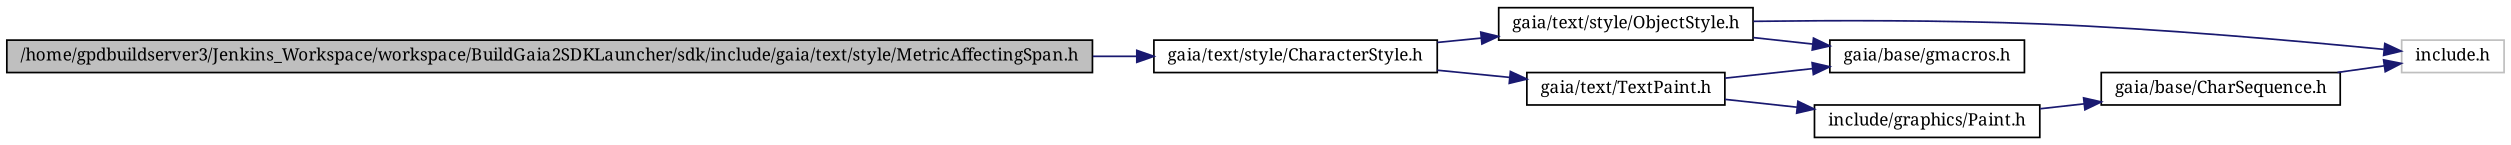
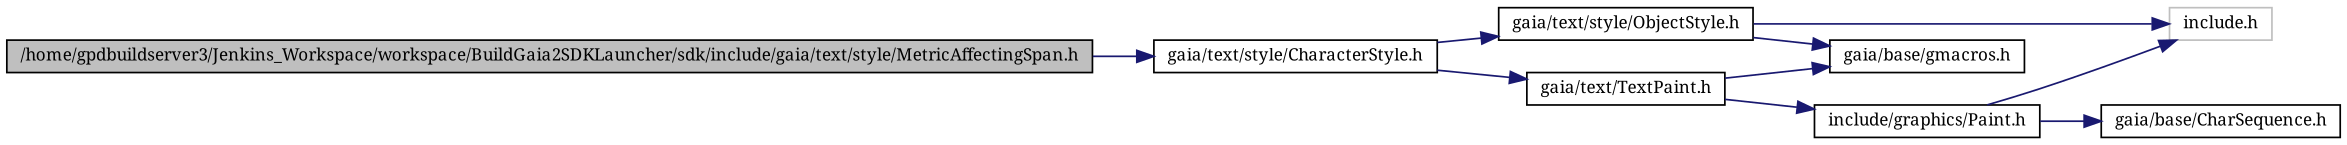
edge "gaia/base/CharSequence.h" -> "include.h": now "include/graphics/Paint.h" -> "include.h"
